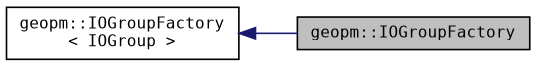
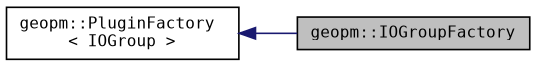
node "geopm::IOGroupFactory < IOGroup >": label "geopm::IOGroupFactory < IOGroup >" -> "geopm::PluginFactory < IOGroup >"
